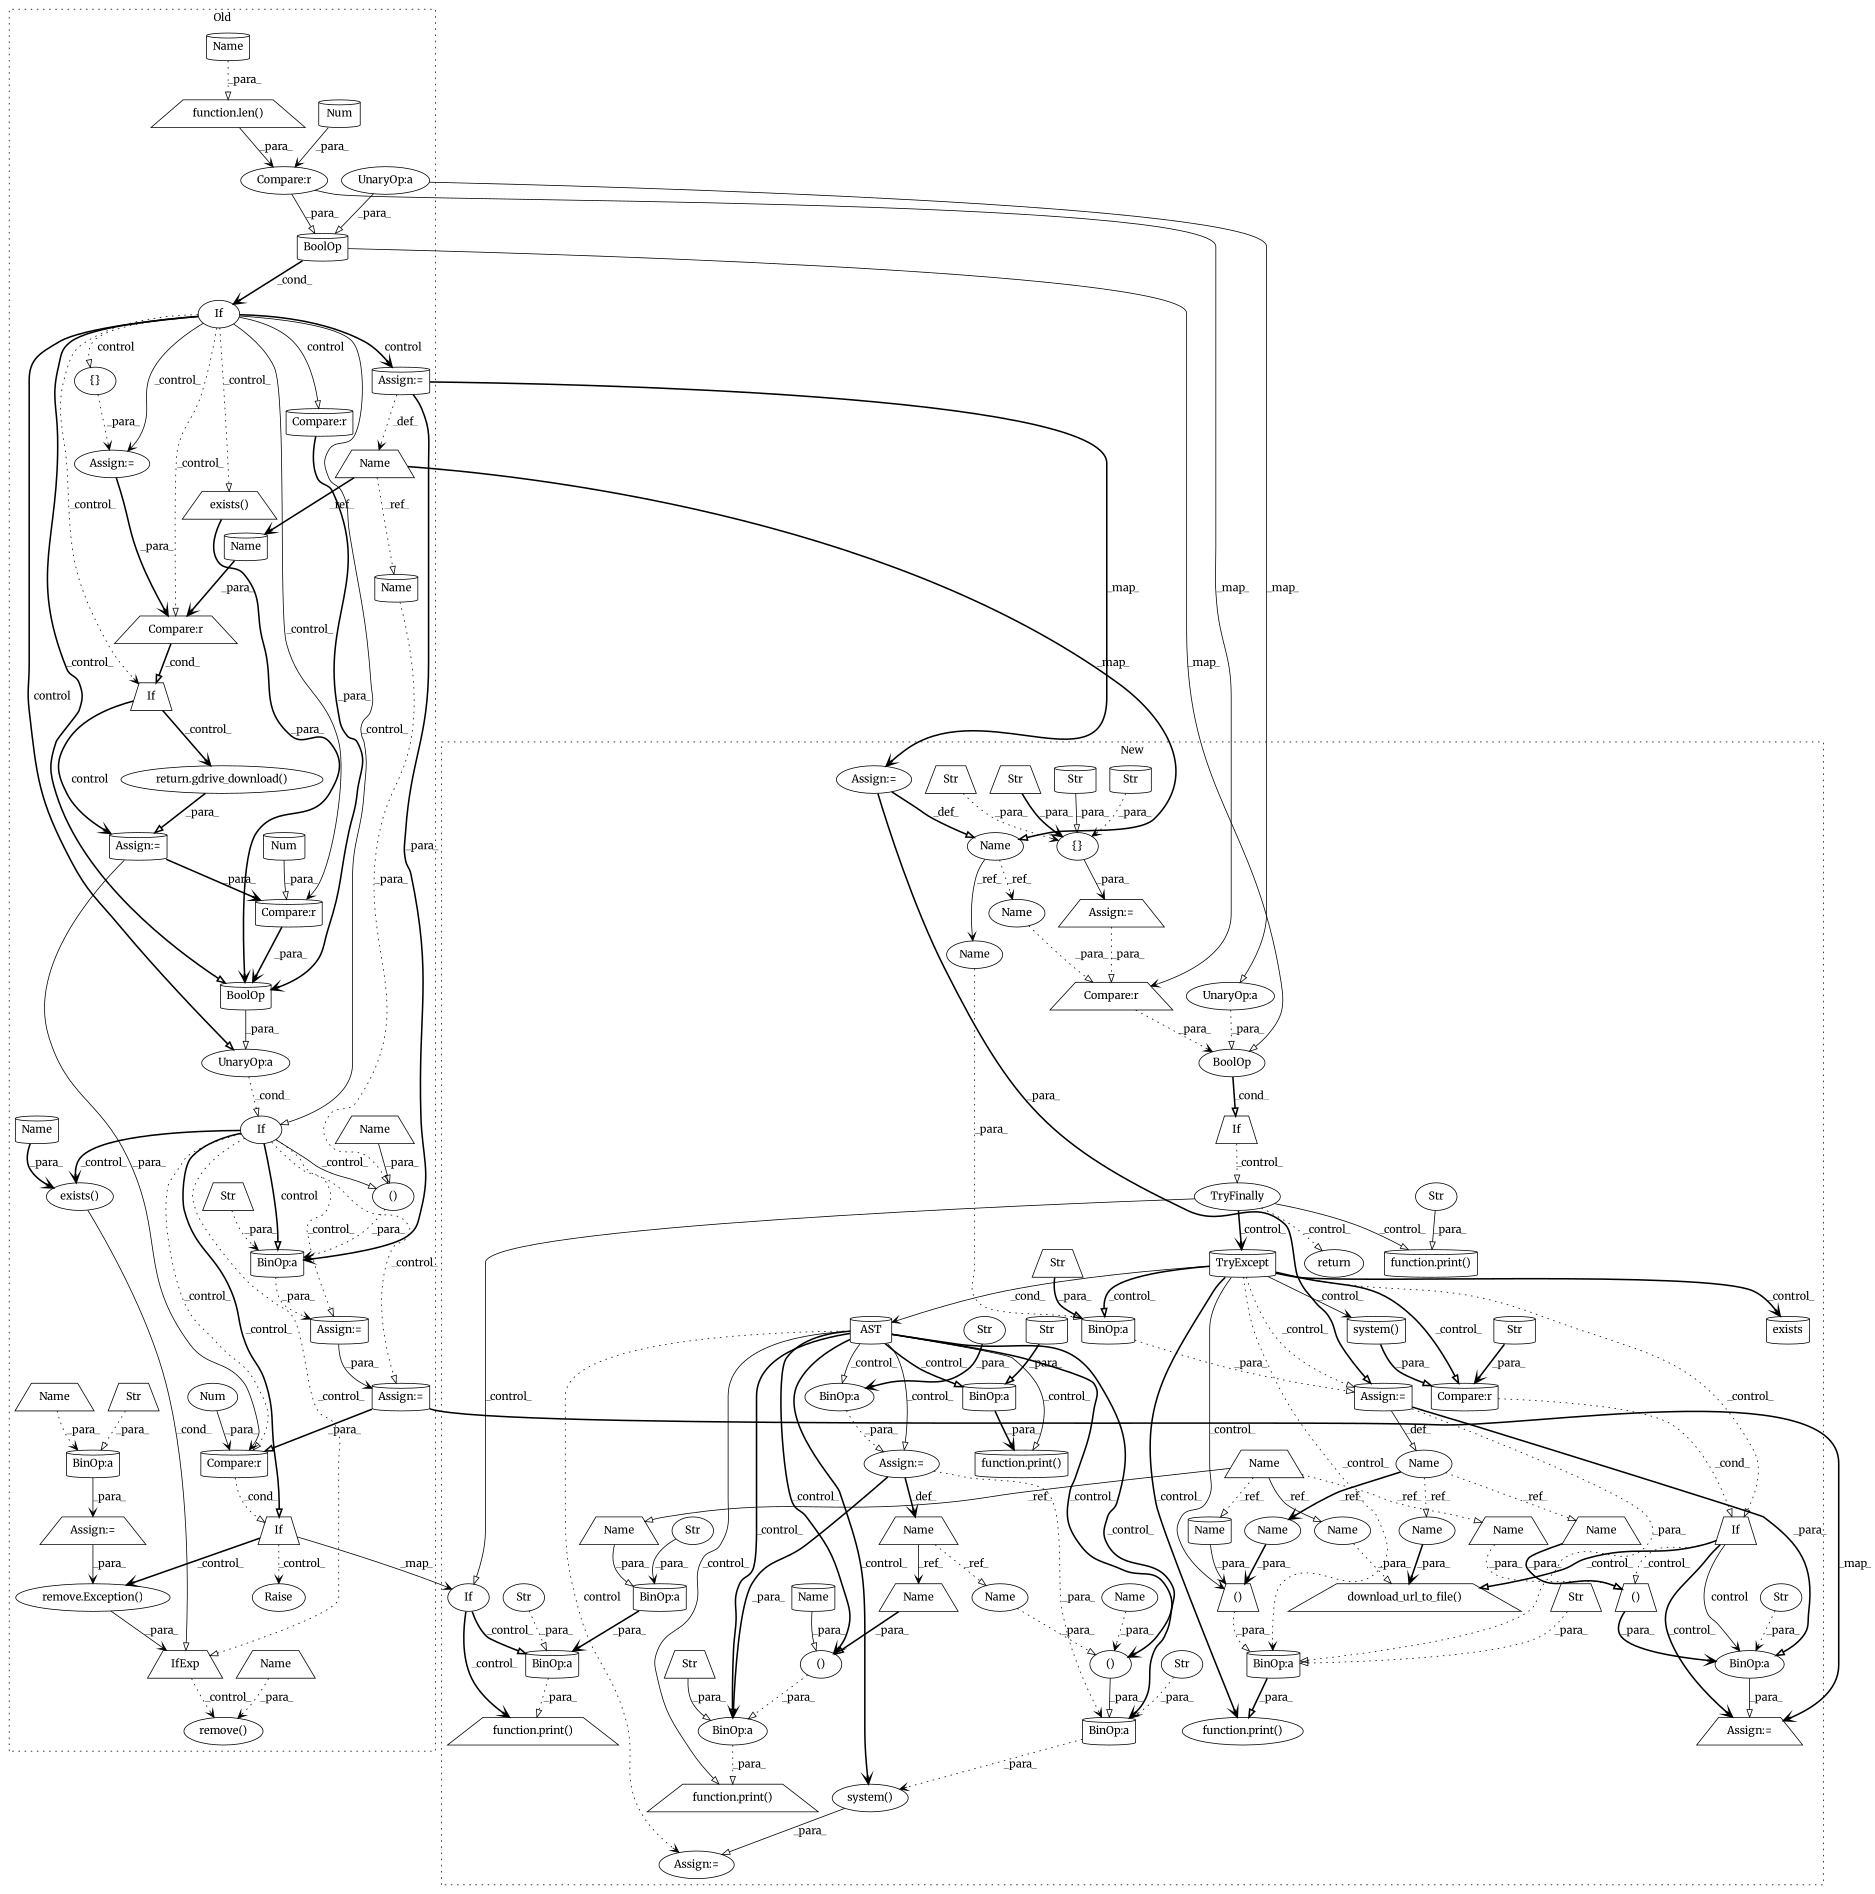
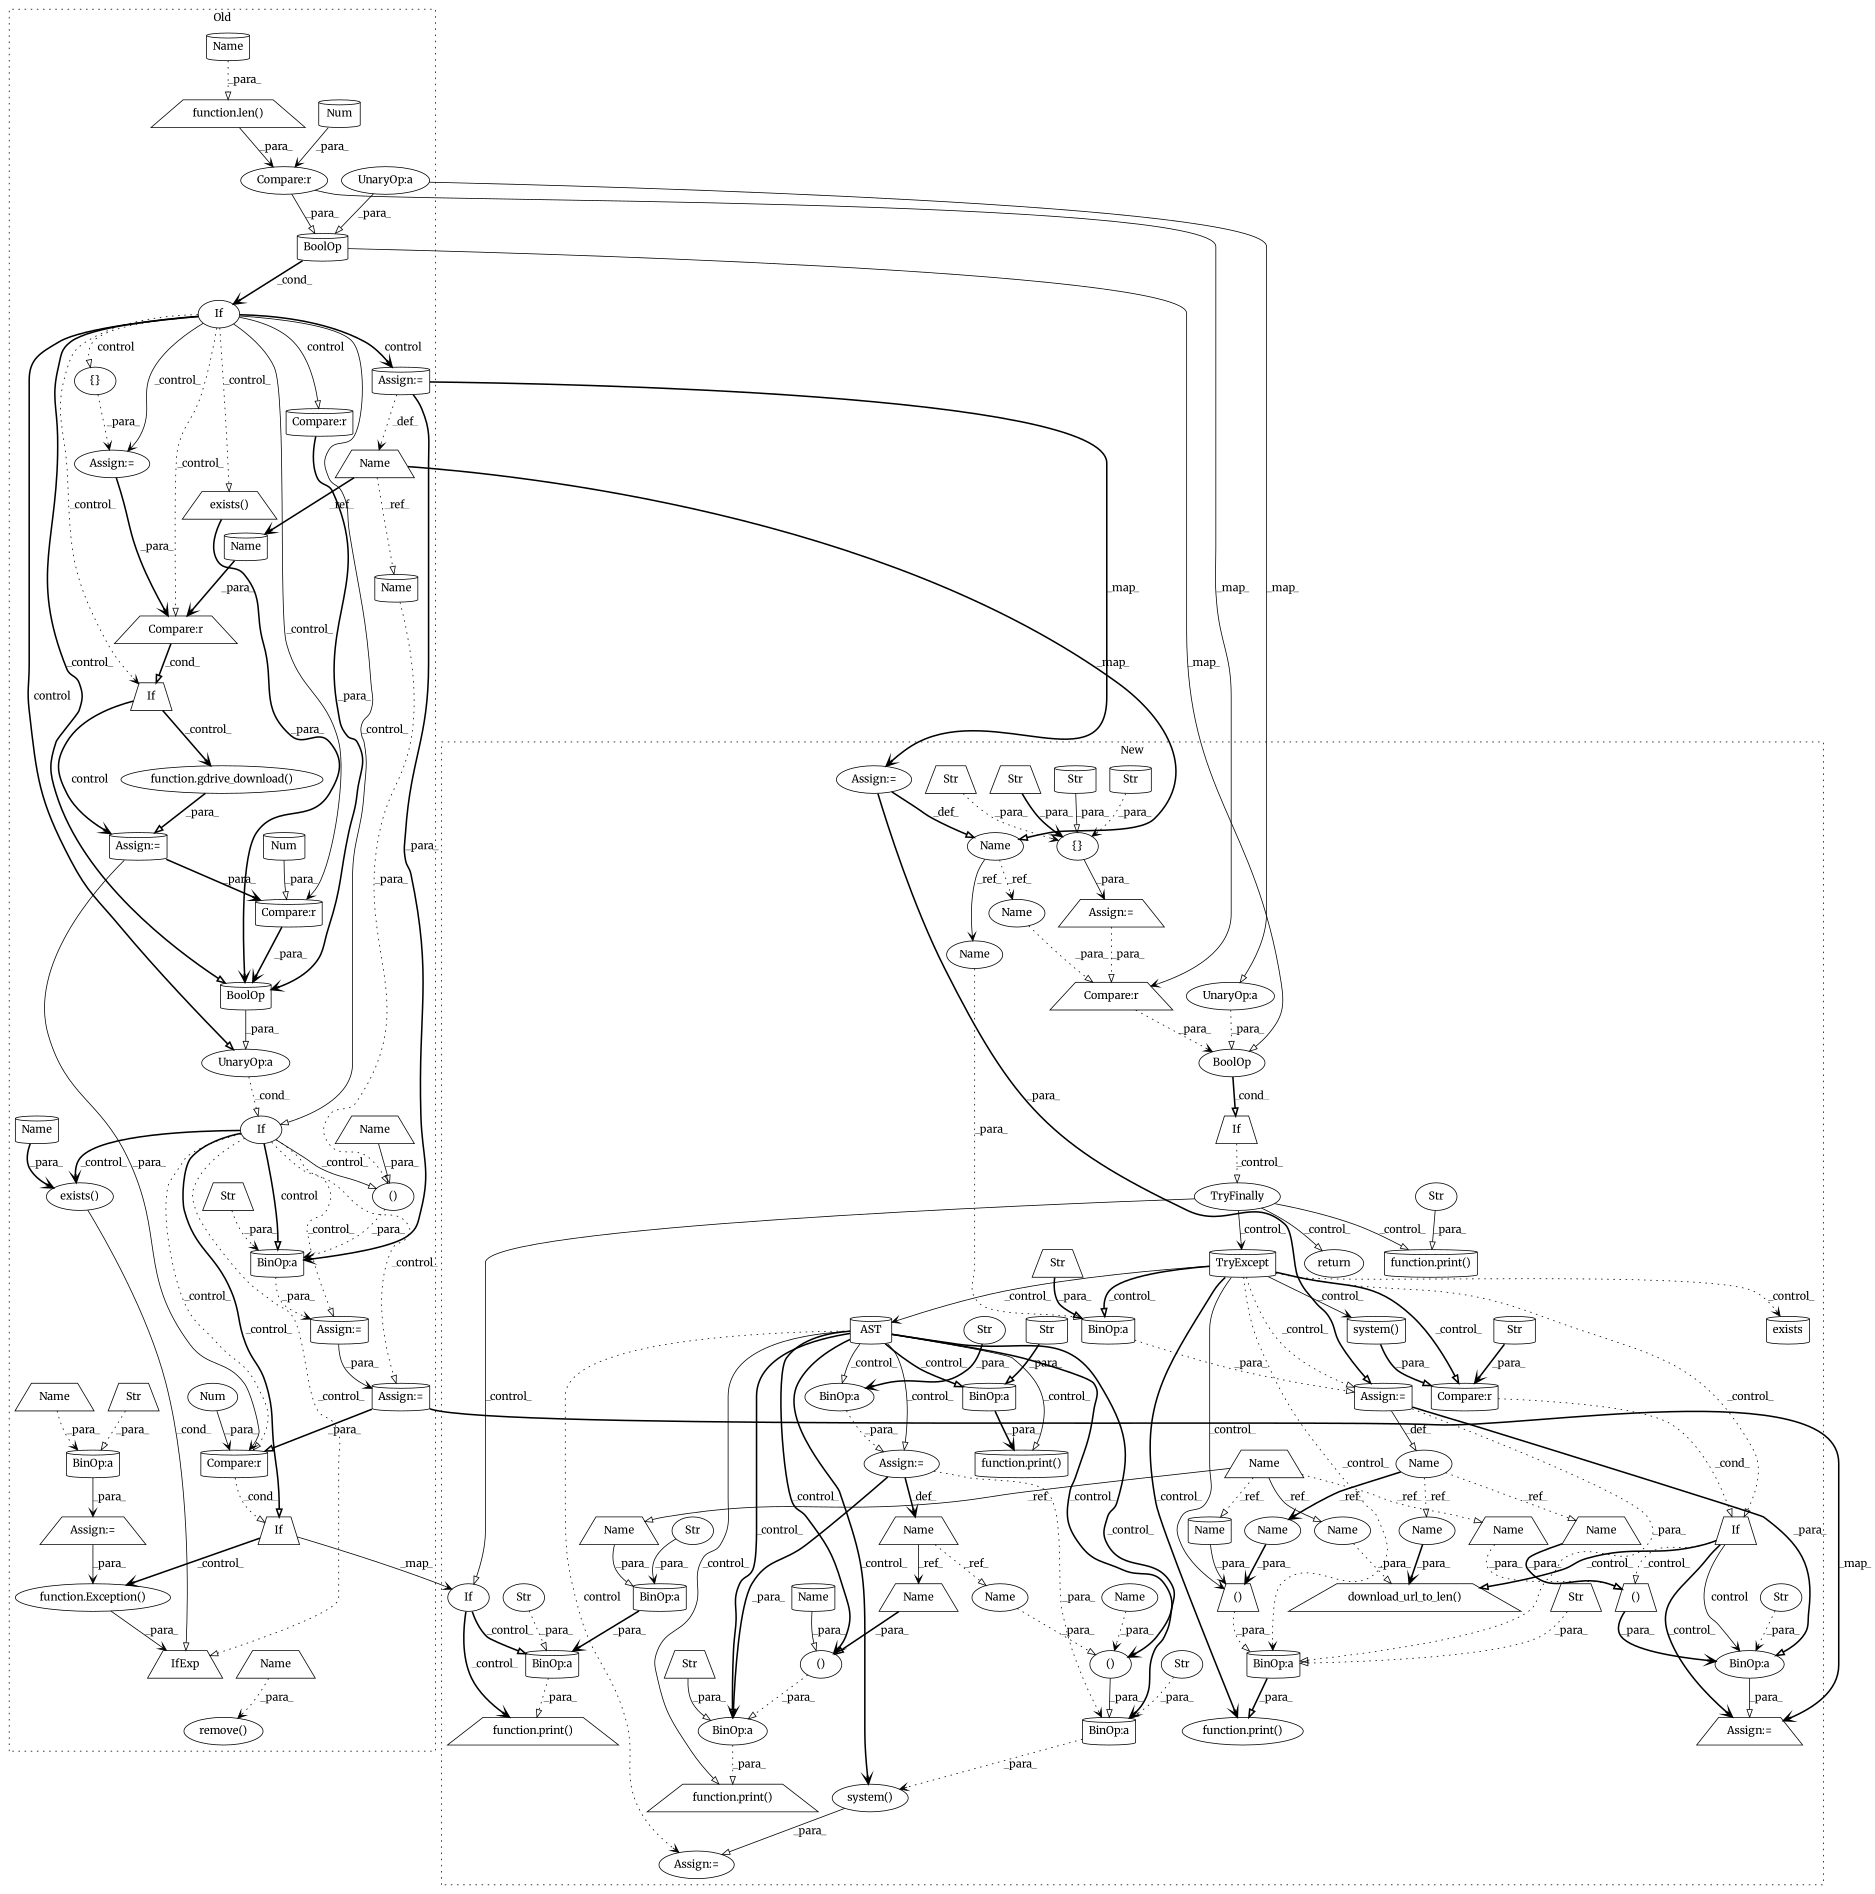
node "return.gdrive_download()": label "return.gdrive_download()" -> "function.gdrive_download()"
edge "TryFinally" -> "return": style dotted -> solid
edge "TryFinally" -> "TryExcept": style bold -> solid
edge "TryExcept" -> "exists": style bold -> dotted
edge "TryExcept" -> "AST": label "_cond_" -> "_control_"
node "remove.Exception()": label "remove.Exception()" -> "function.Exception()"
node "Raise": removed
node "download_url_to_file()": label "download_url_to_file()" -> "download_url_to_len()"
edge "IfExp" -> "remove()": removed, label "_control_"
